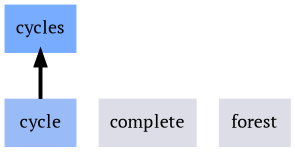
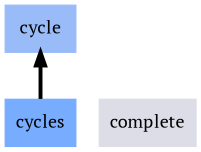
edge "cycle" -> "cycles": reversed
node "forest": removed
